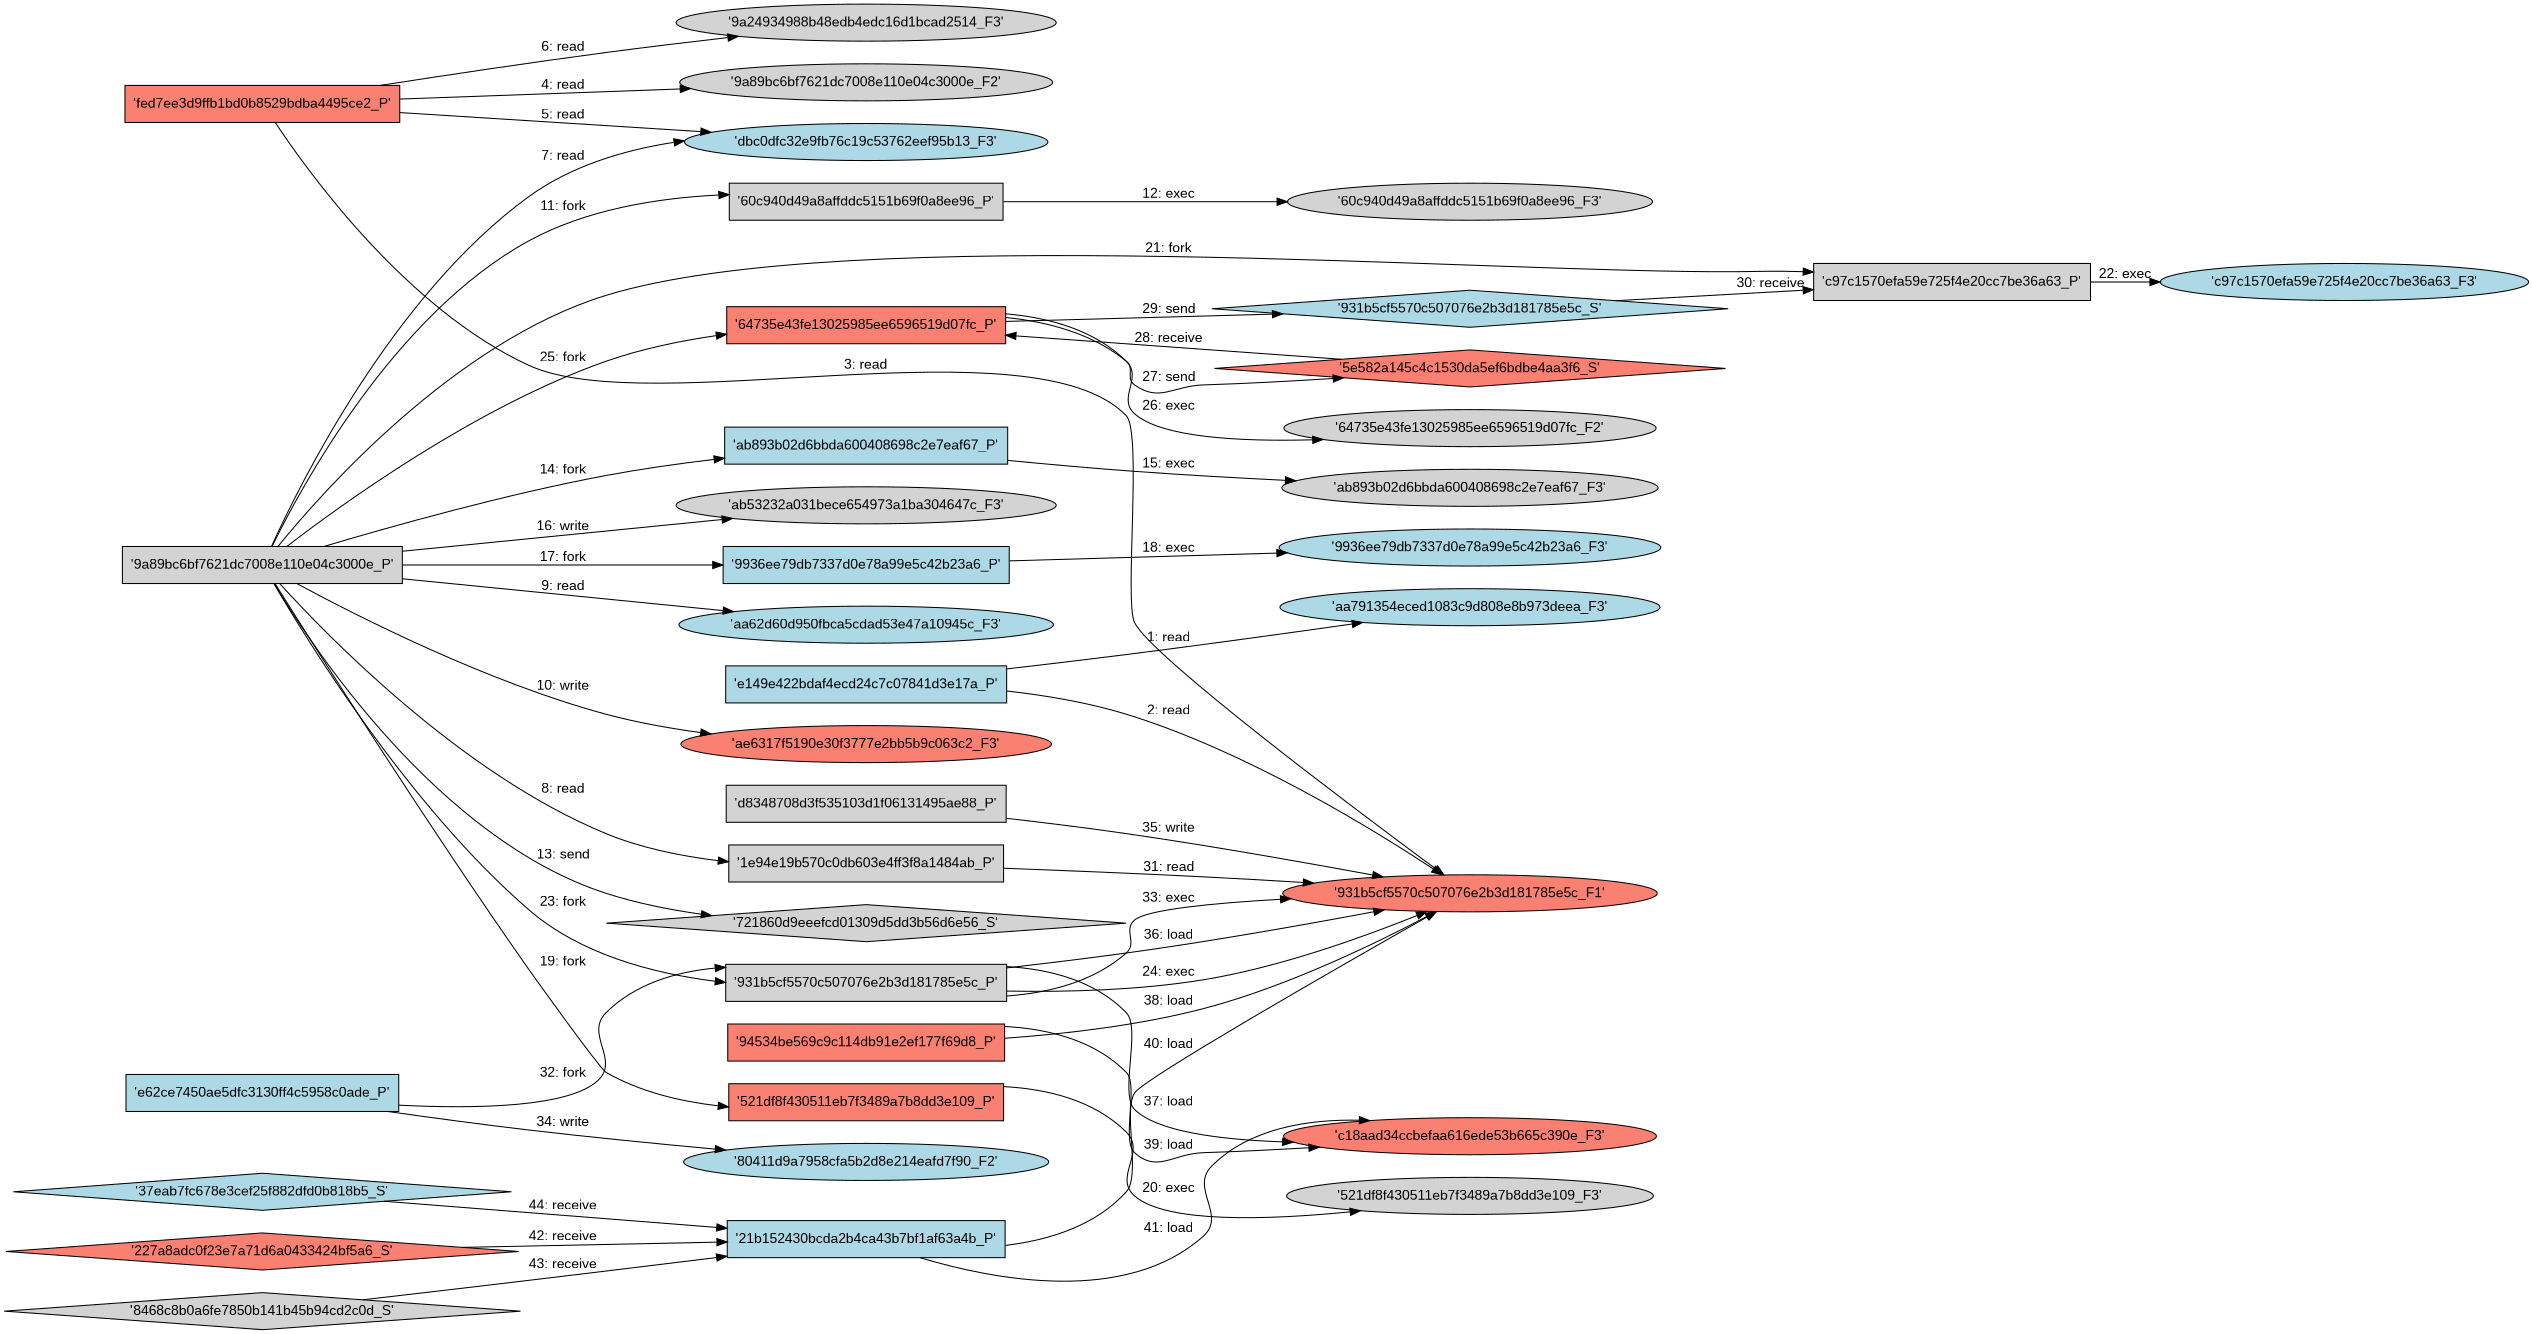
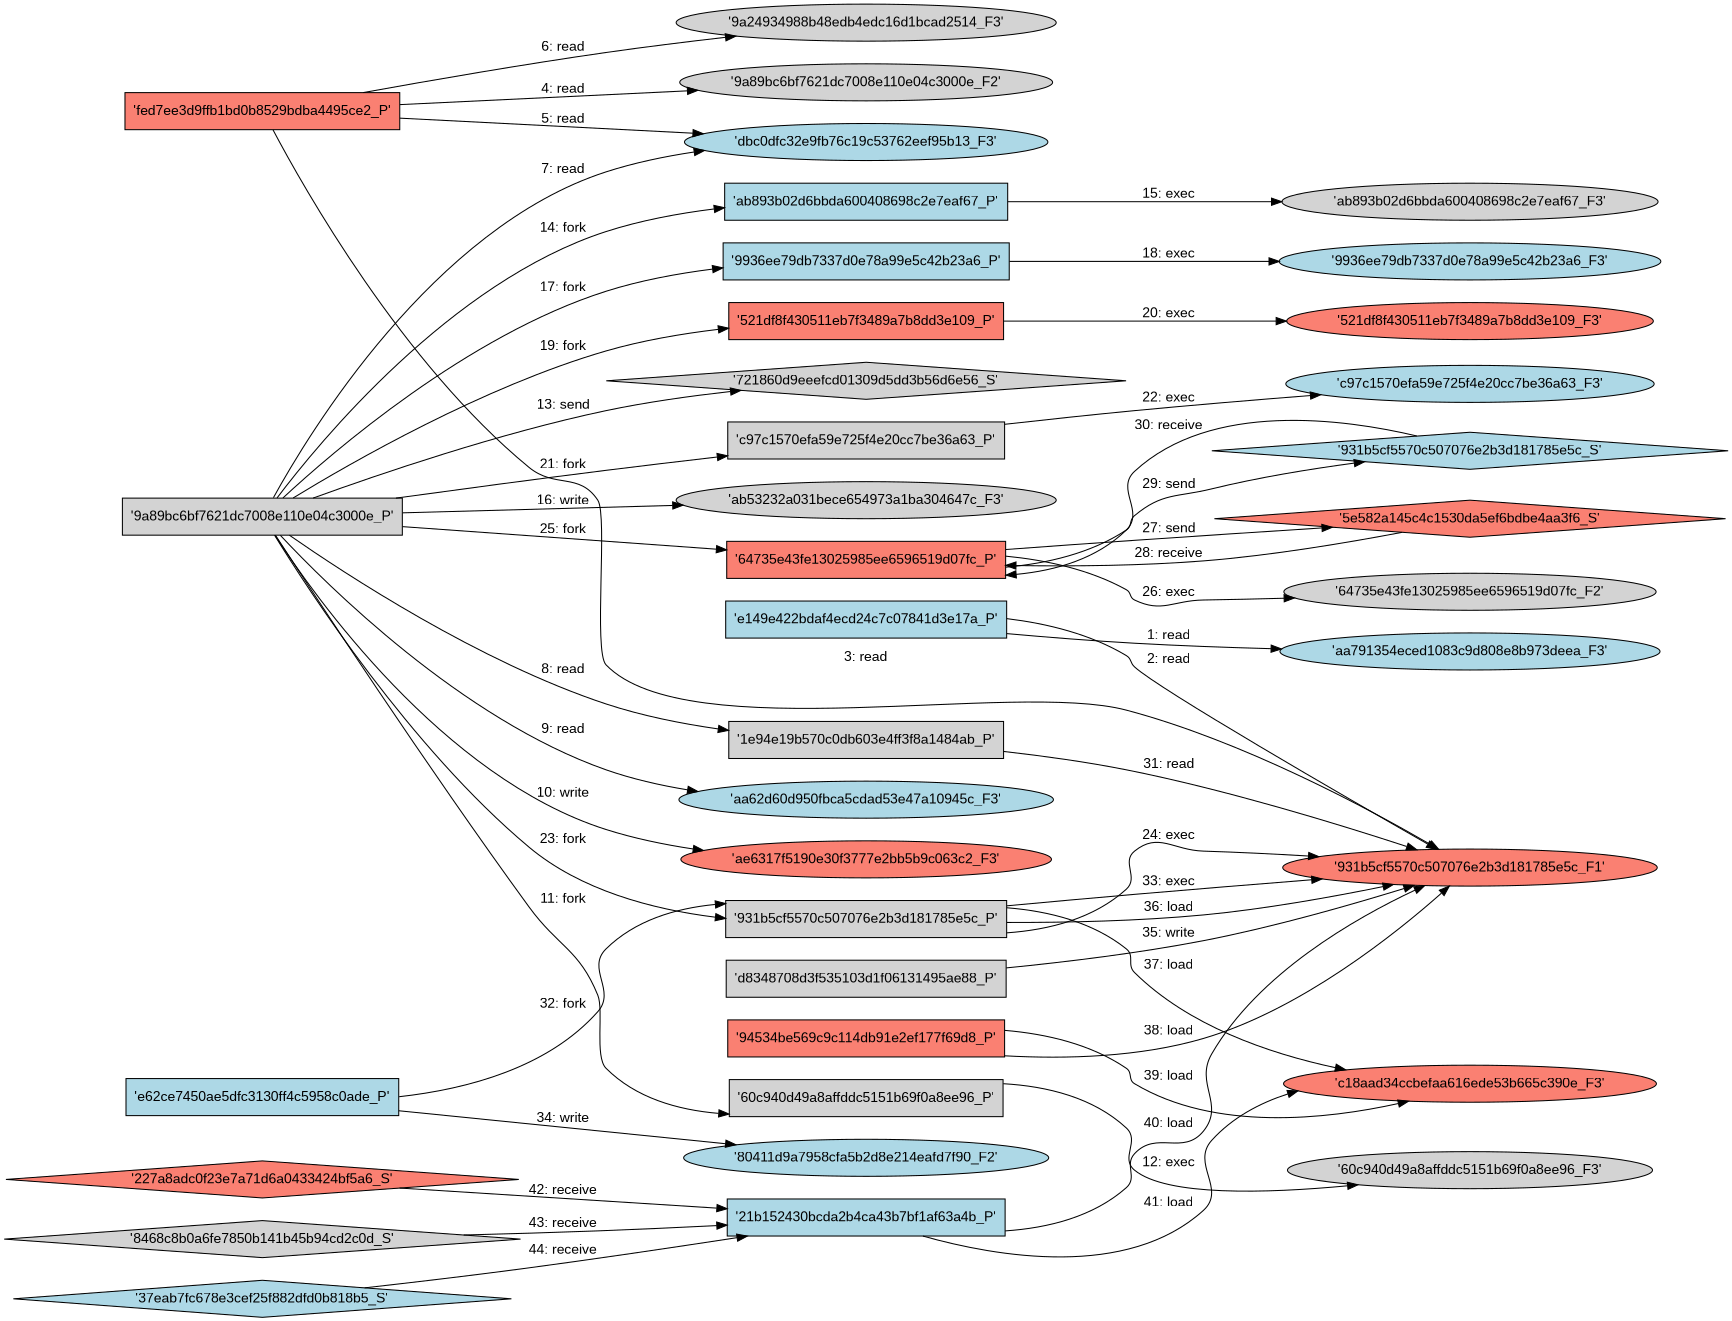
edge "'931b5cf5570c507076e2b3d181785e5c_S'" -> "'c97c1570efa59e725f4e20cc7be36a63_P'": now "'931b5cf5570c507076e2b3d181785e5c_S'" -> "'64735e43fe13025985ee6596519d07fc_P'"
node "'521df8f430511eb7f3489a7b8dd3e109_F3'": fillcolor lightgrey -> salmon
